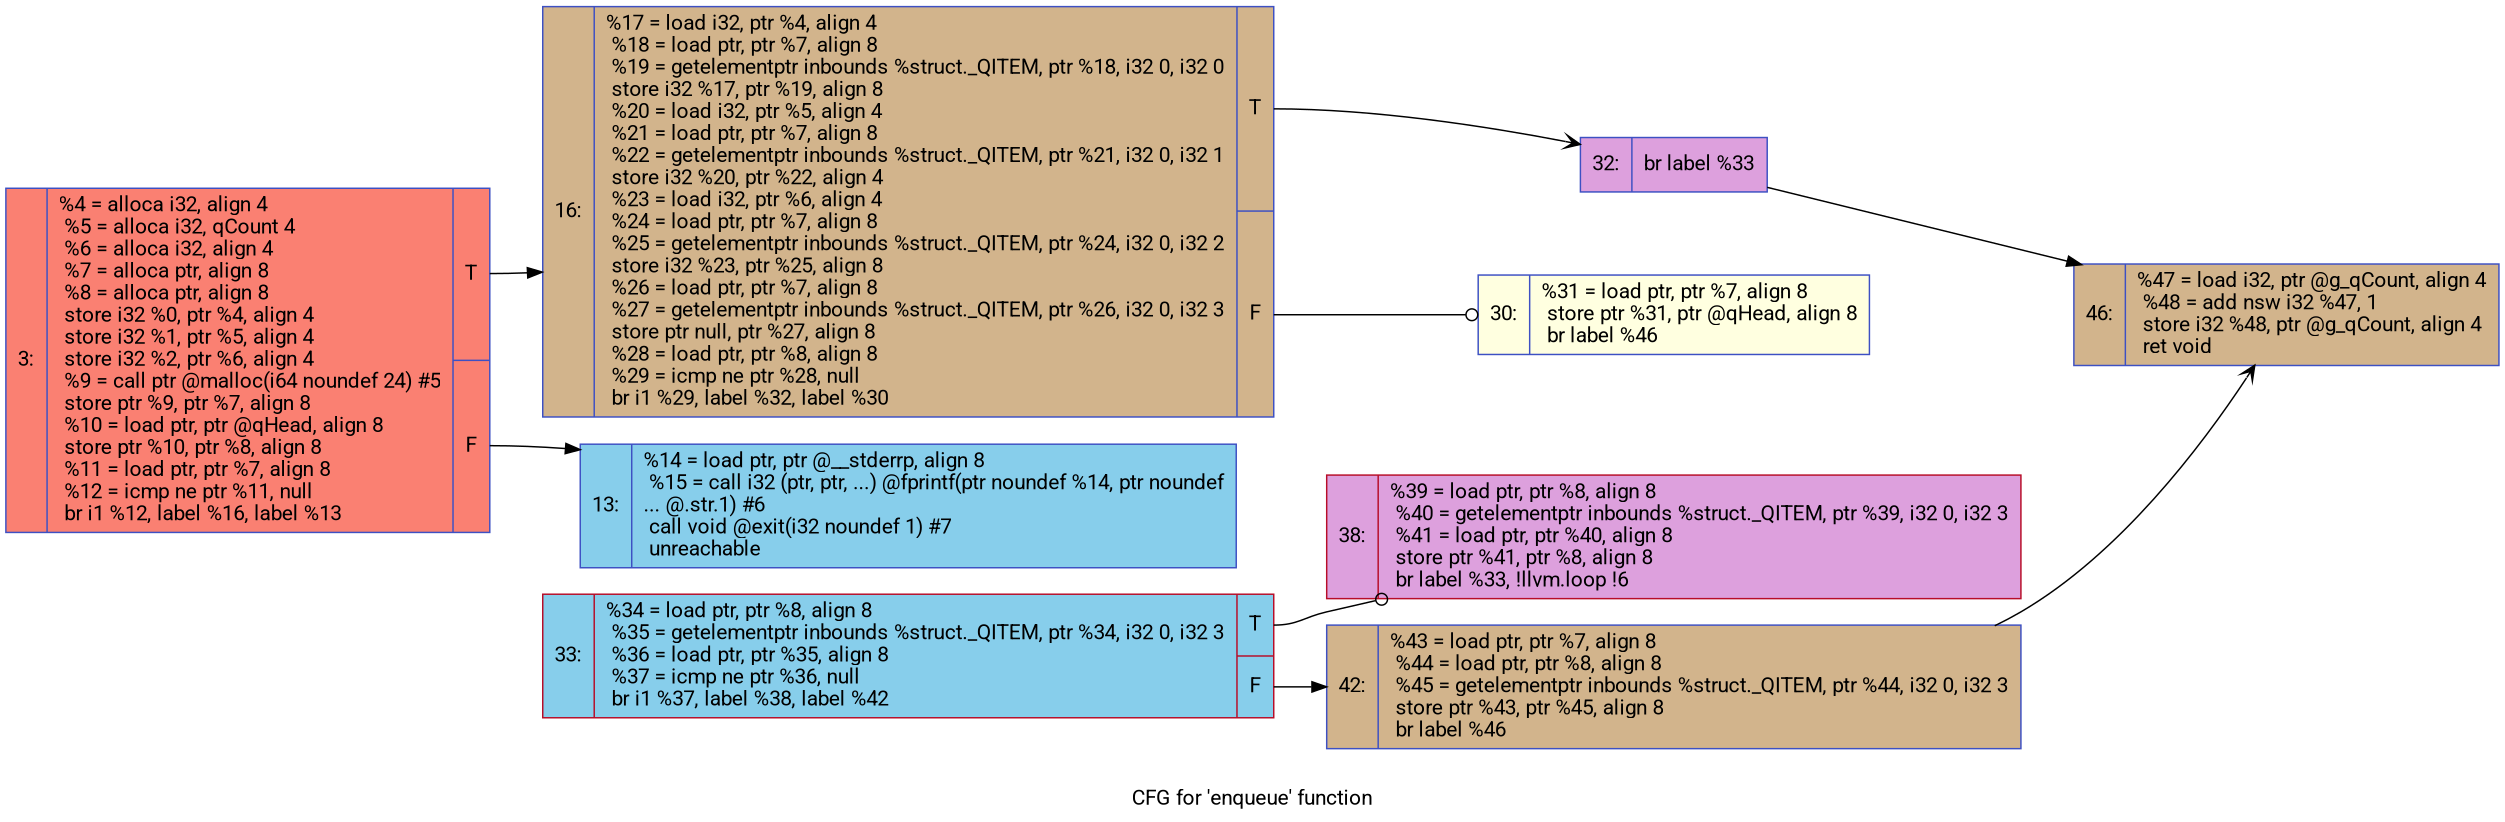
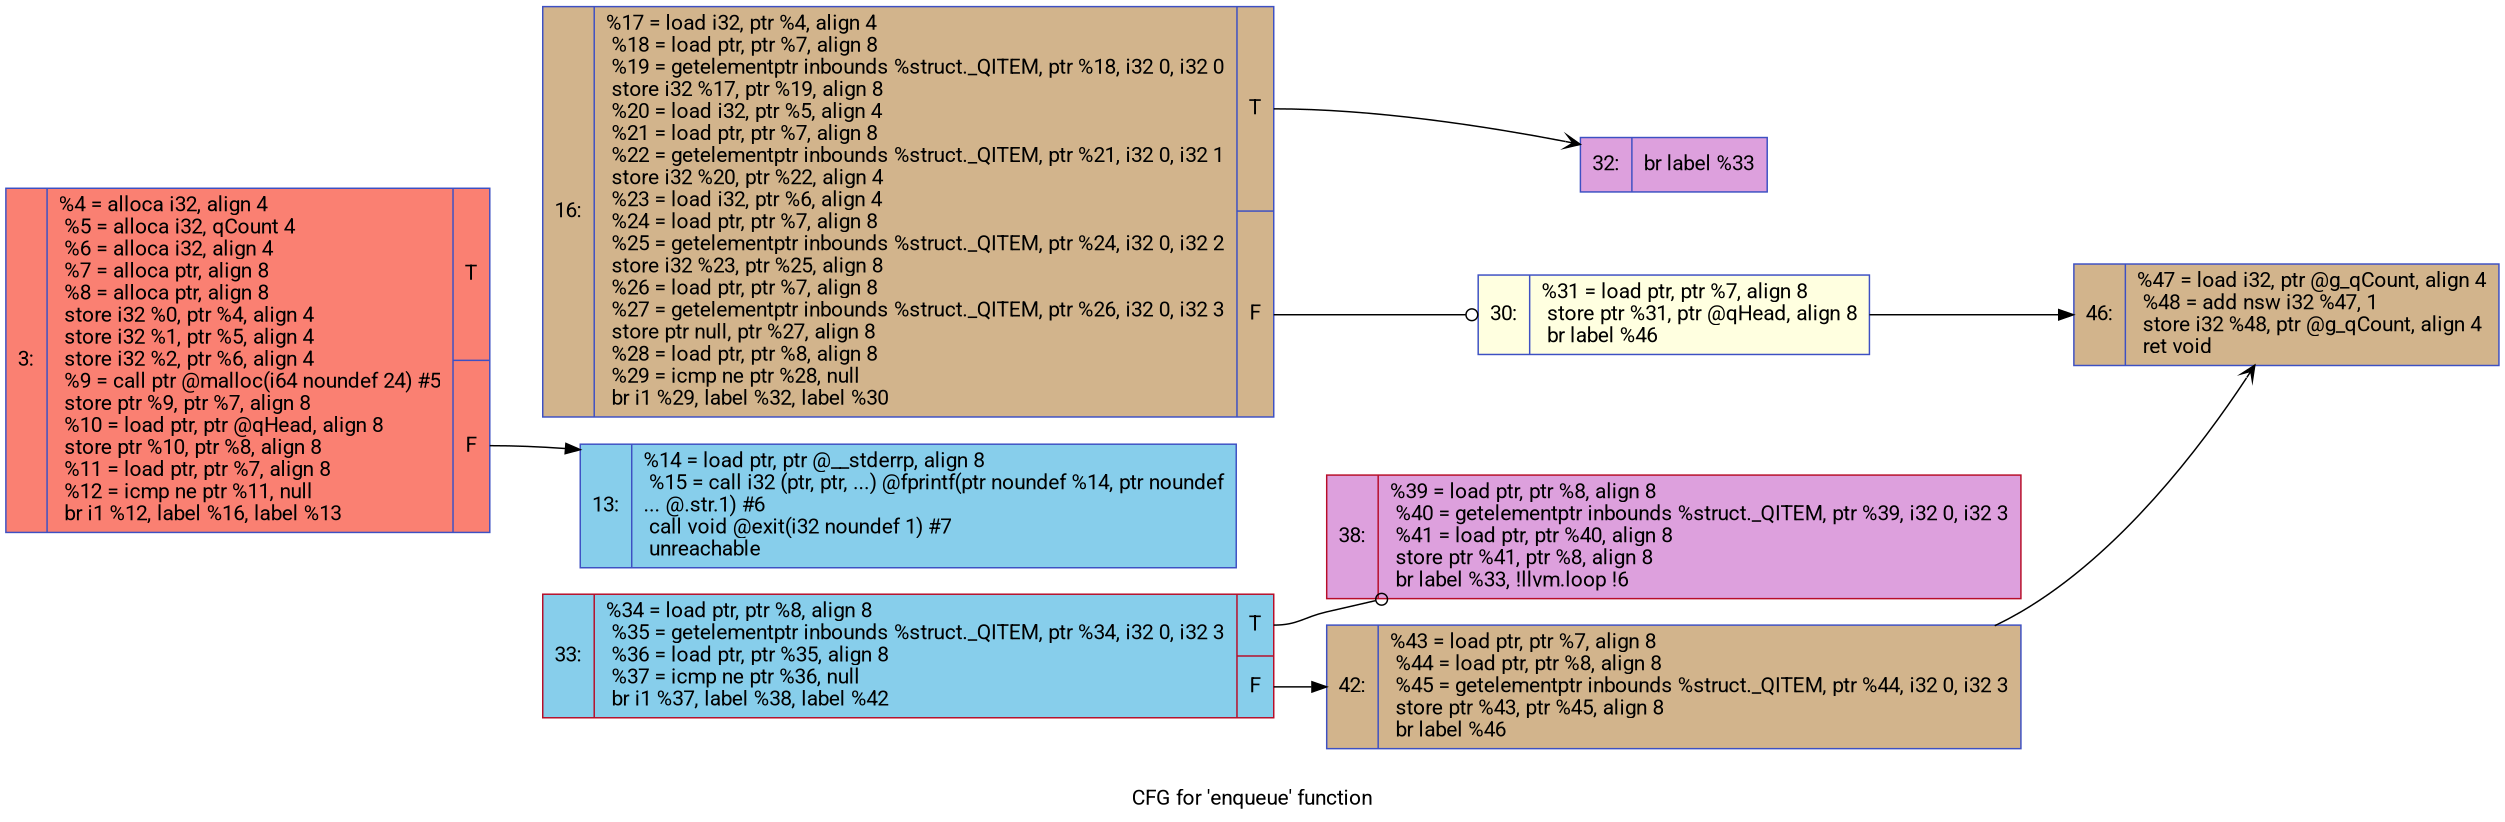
edge "32:" -> "46:": now "30:" -> "46:"
edge "3:" -> "16:": removed
